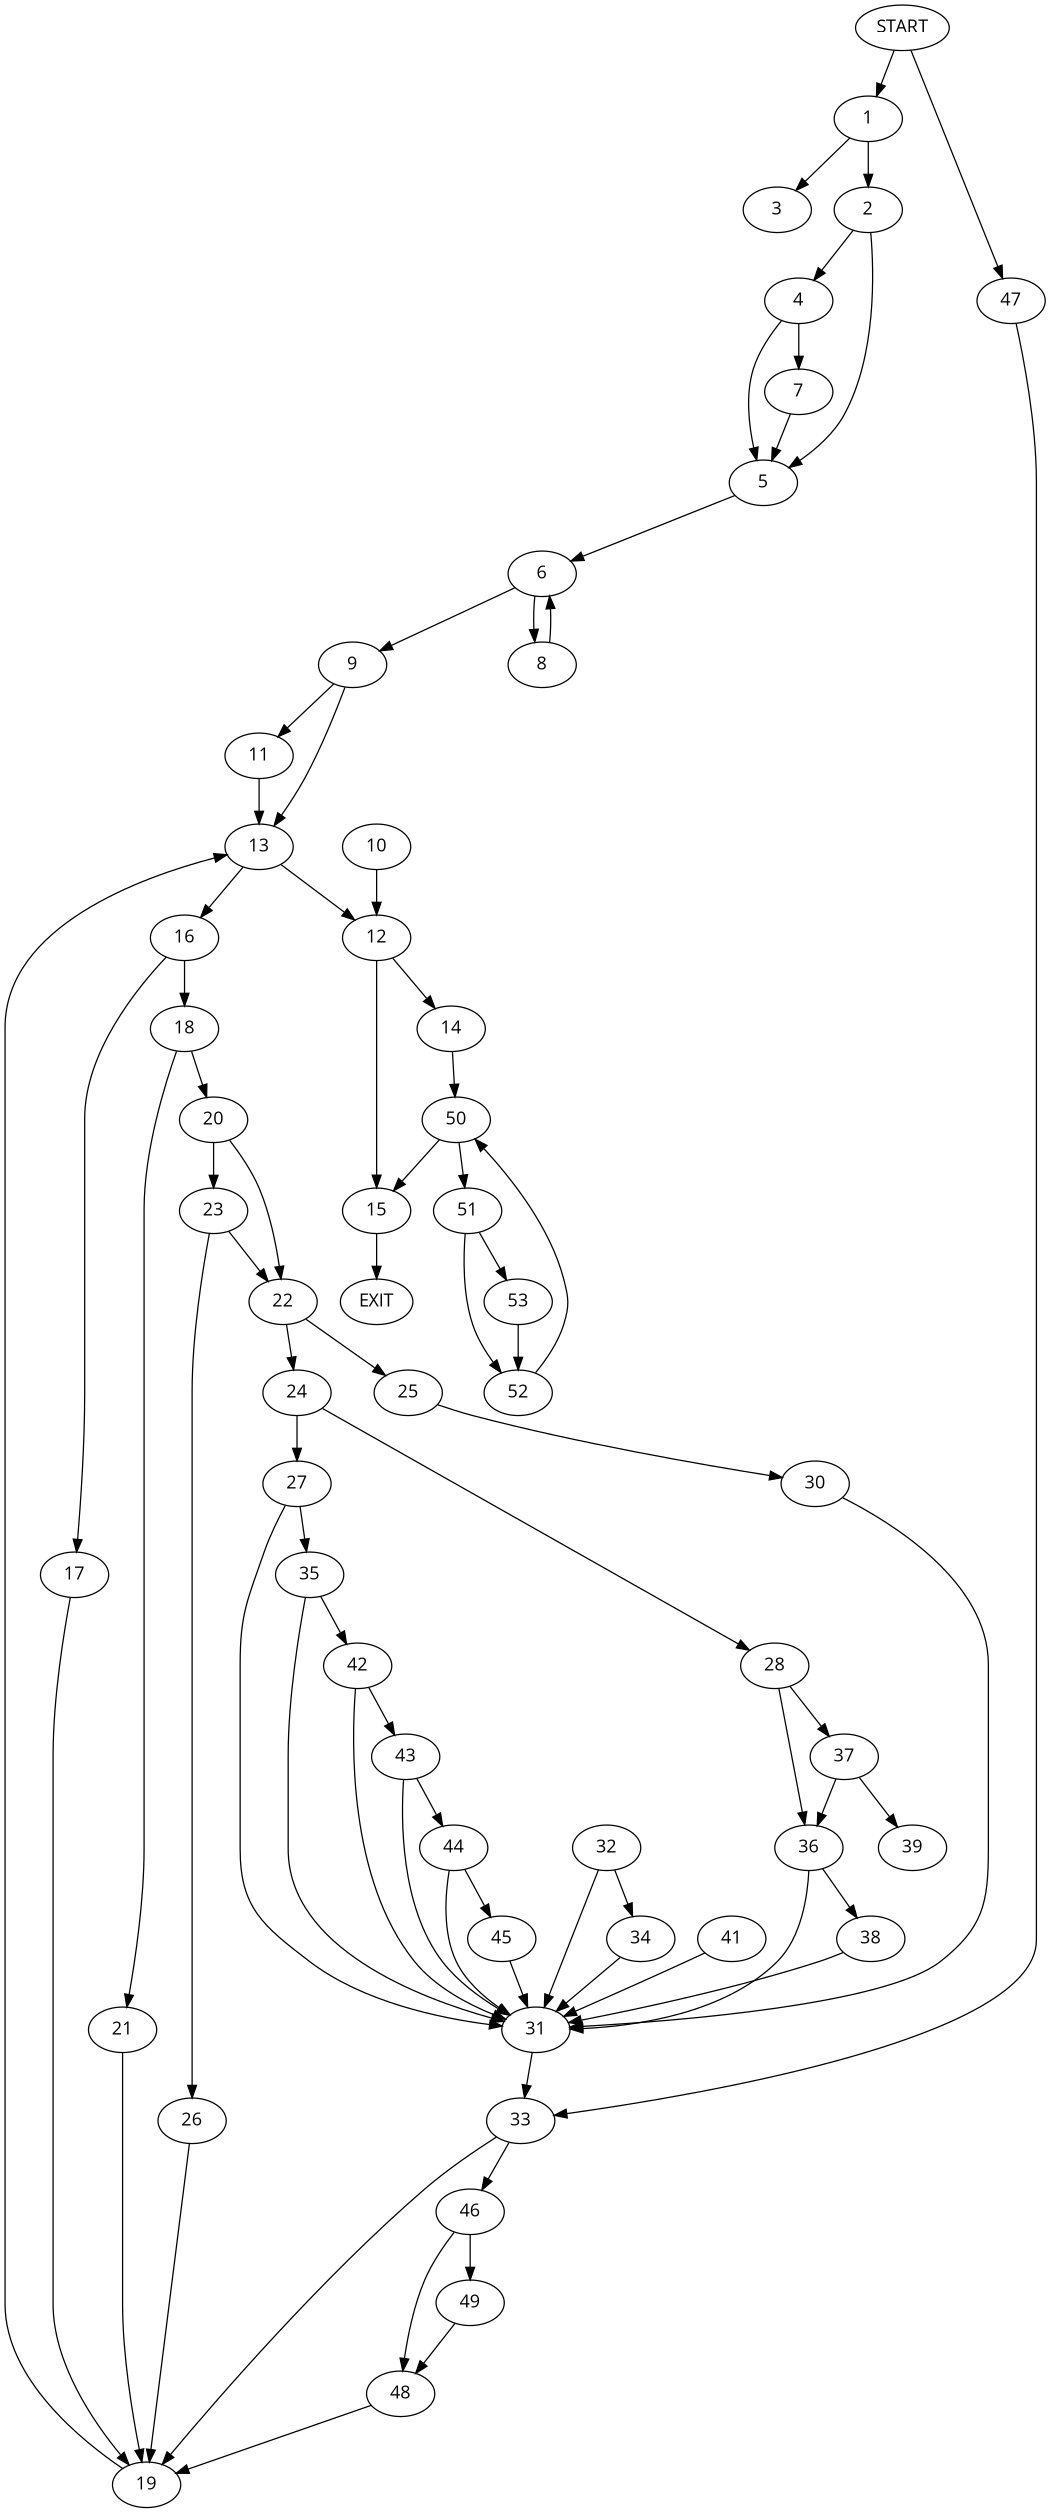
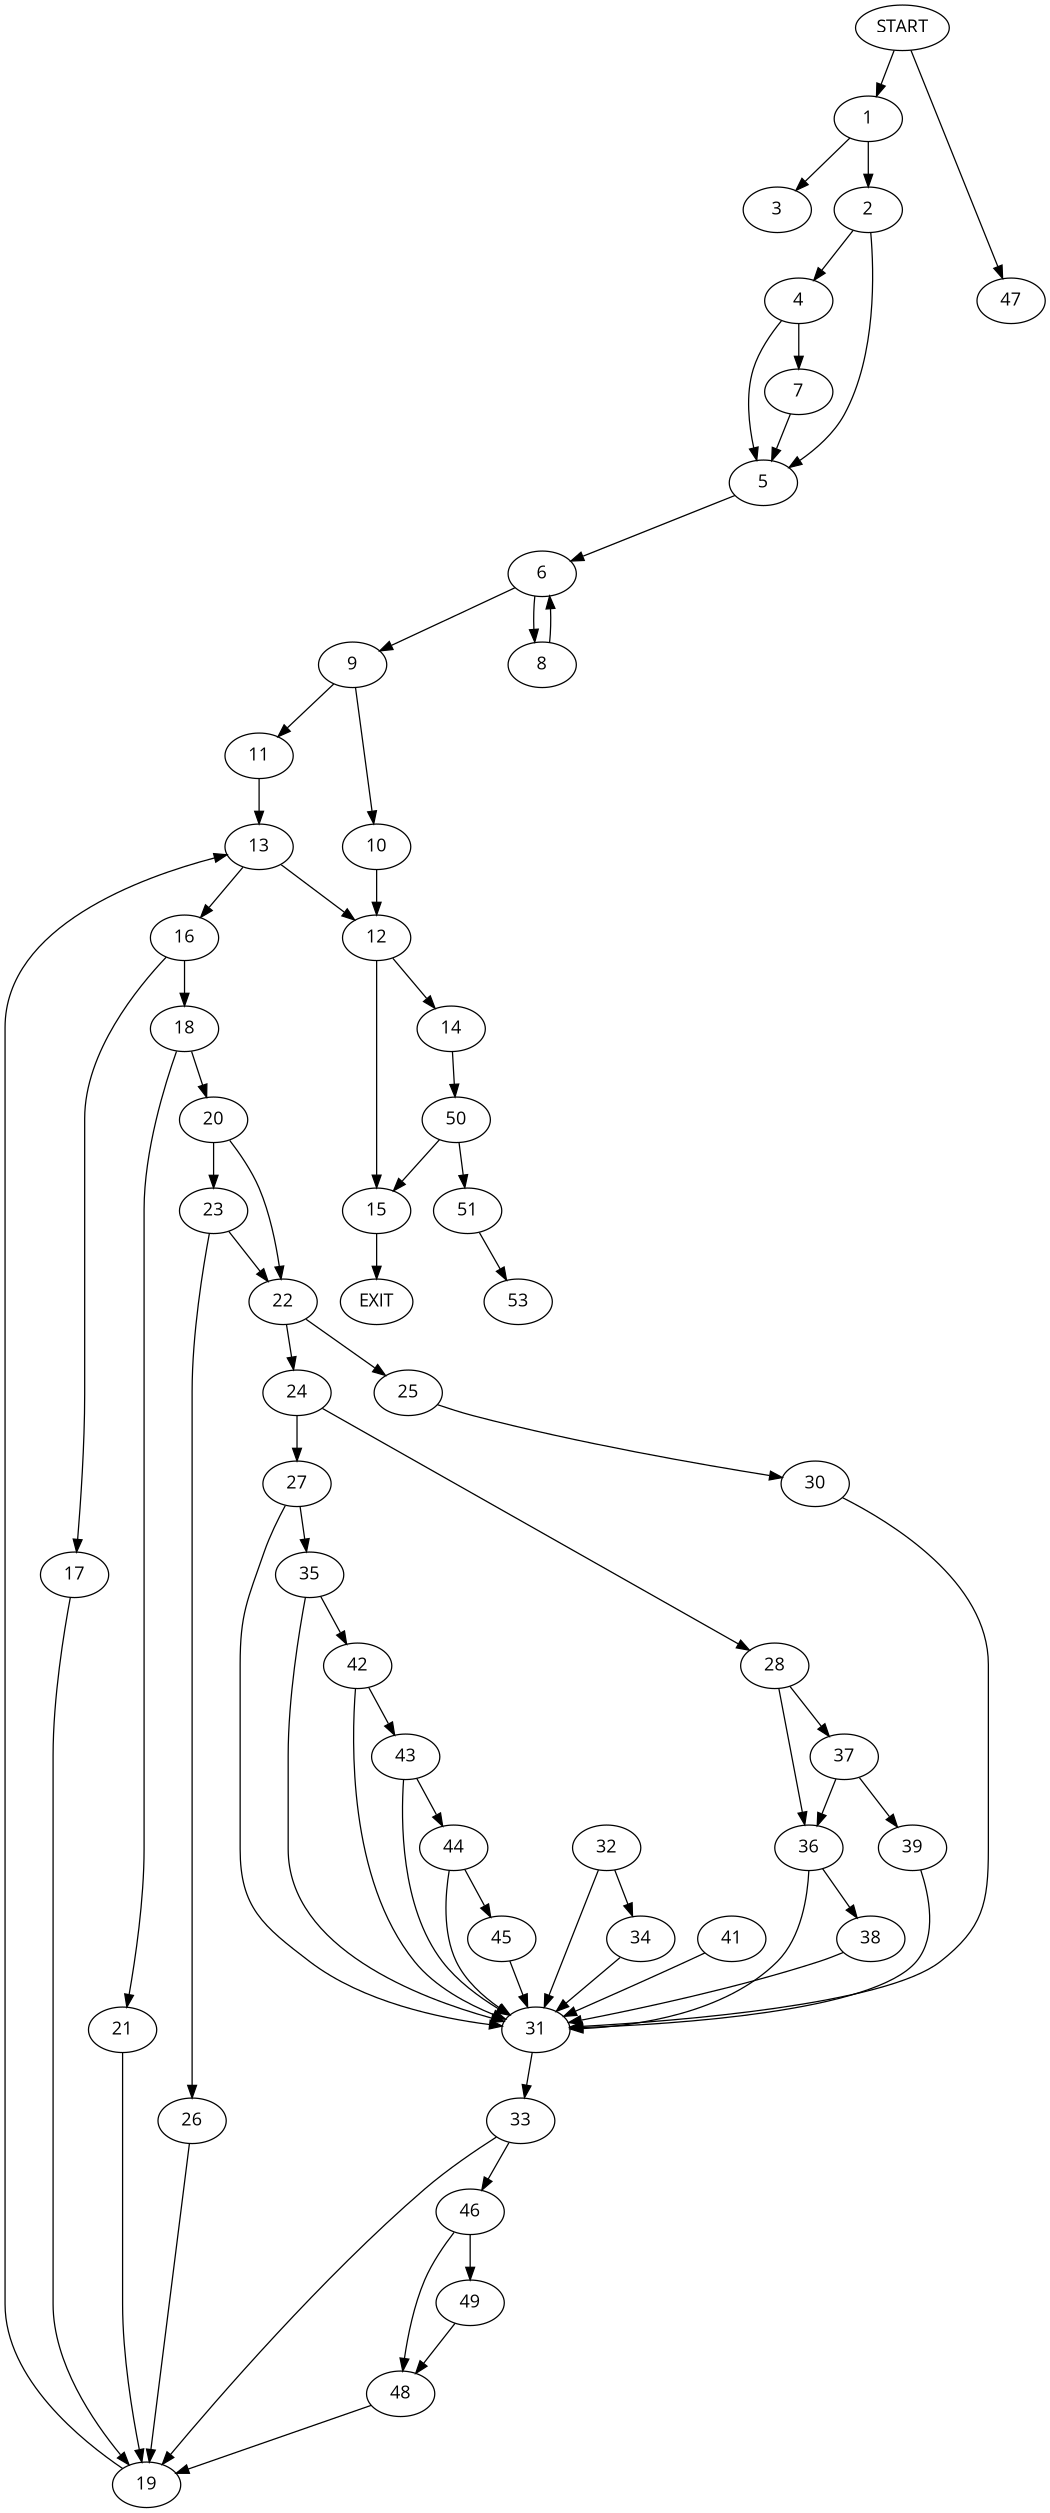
edge "9" -> "13": now "9" -> "10"
edge "47" -> "33": removed
node "52": removed
edge "39" -> "31": added
